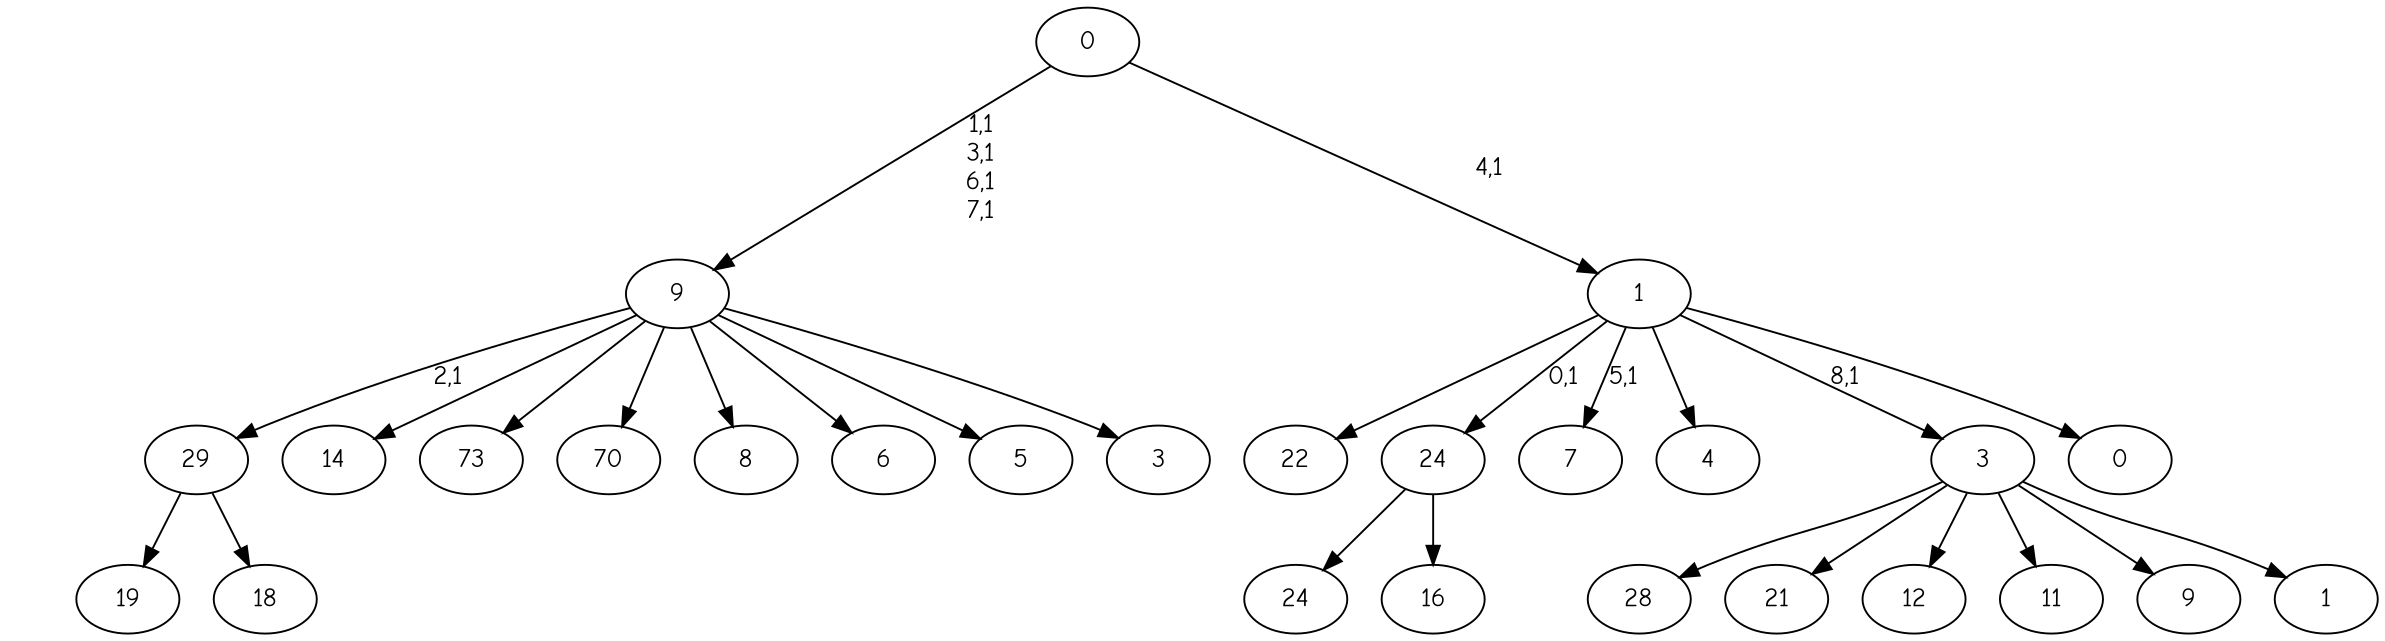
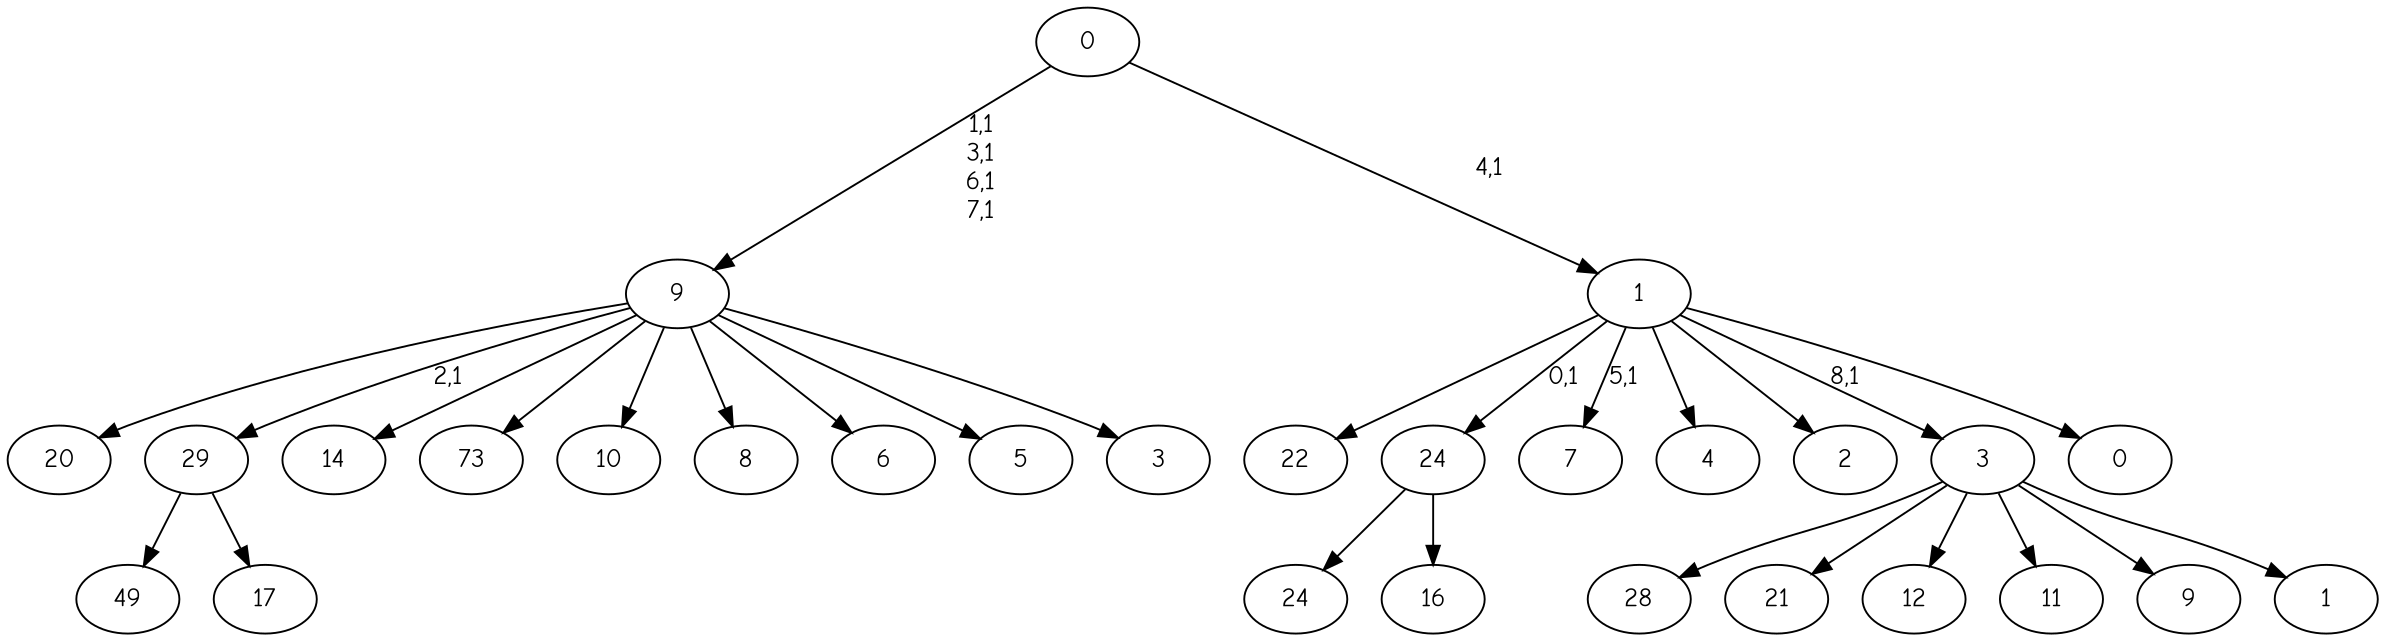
node "20": added
node "70": label "70" -> "10"
node "2": added
node "19": label "19" -> "49"
node "18": label "18" -> "17"
